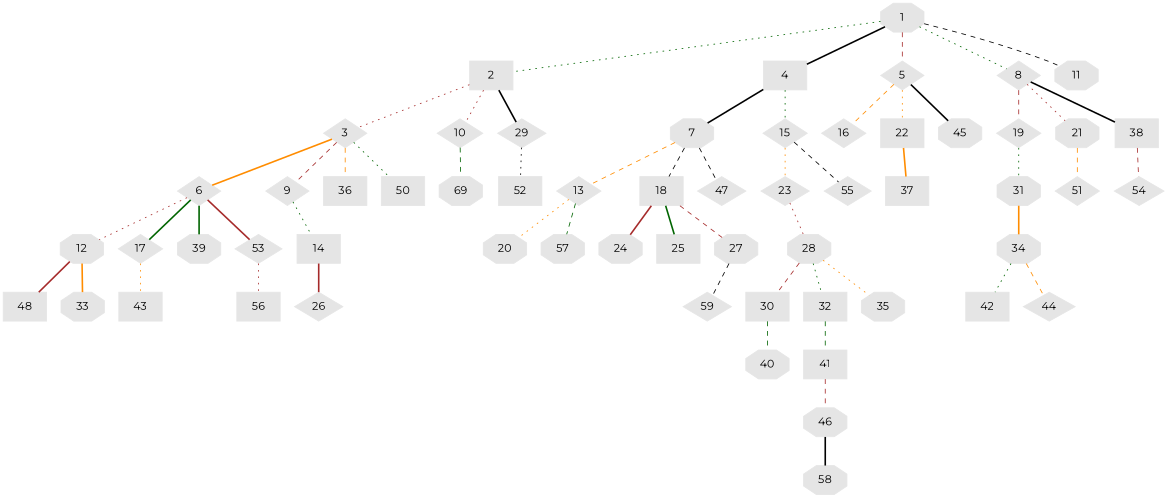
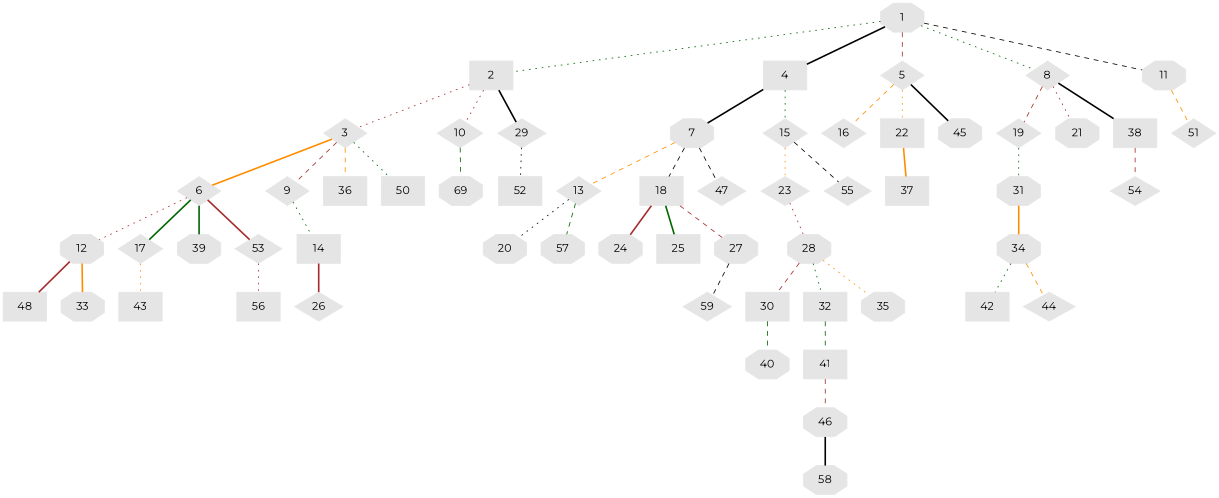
edge "21" -- "51": now "11" -- "51"
edge "13" -- "20": color darkorange -> black
